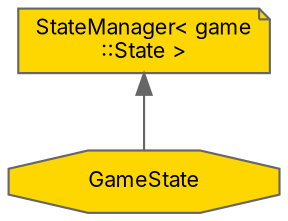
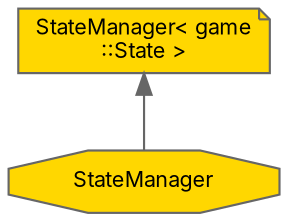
node "GameState": label "GameState" -> "StateManager"
